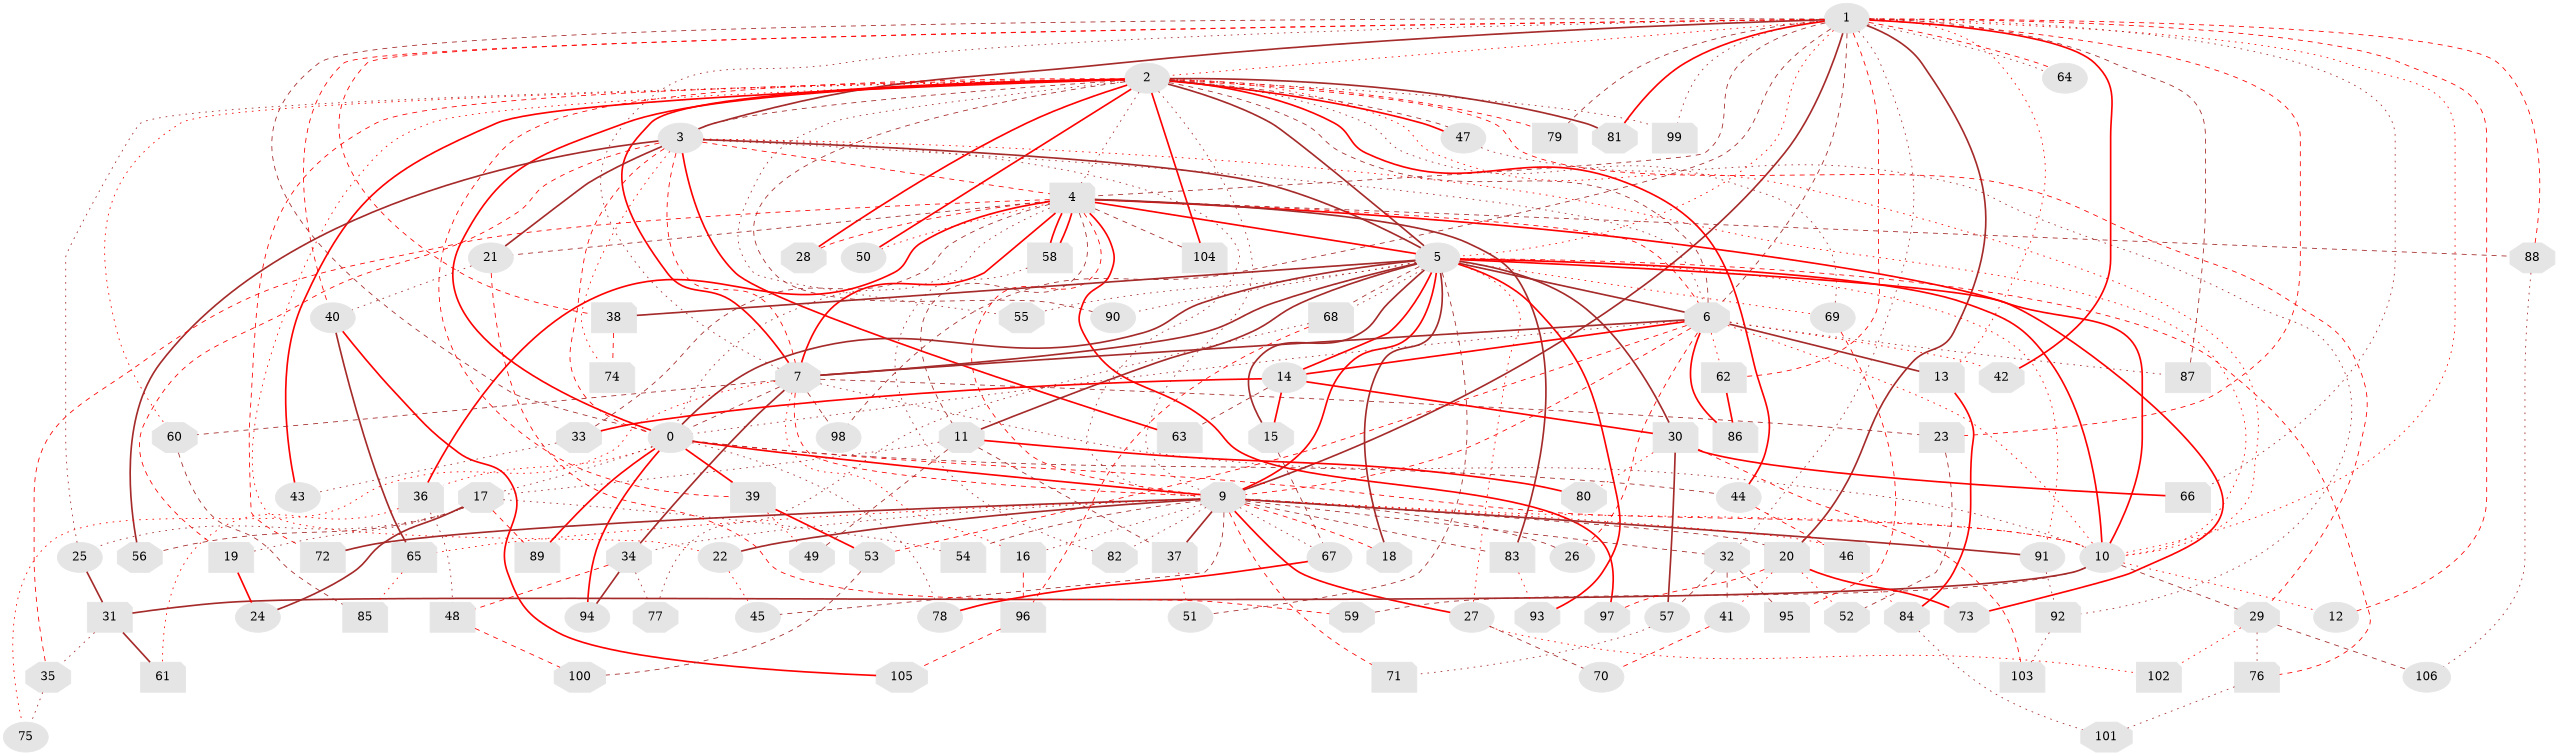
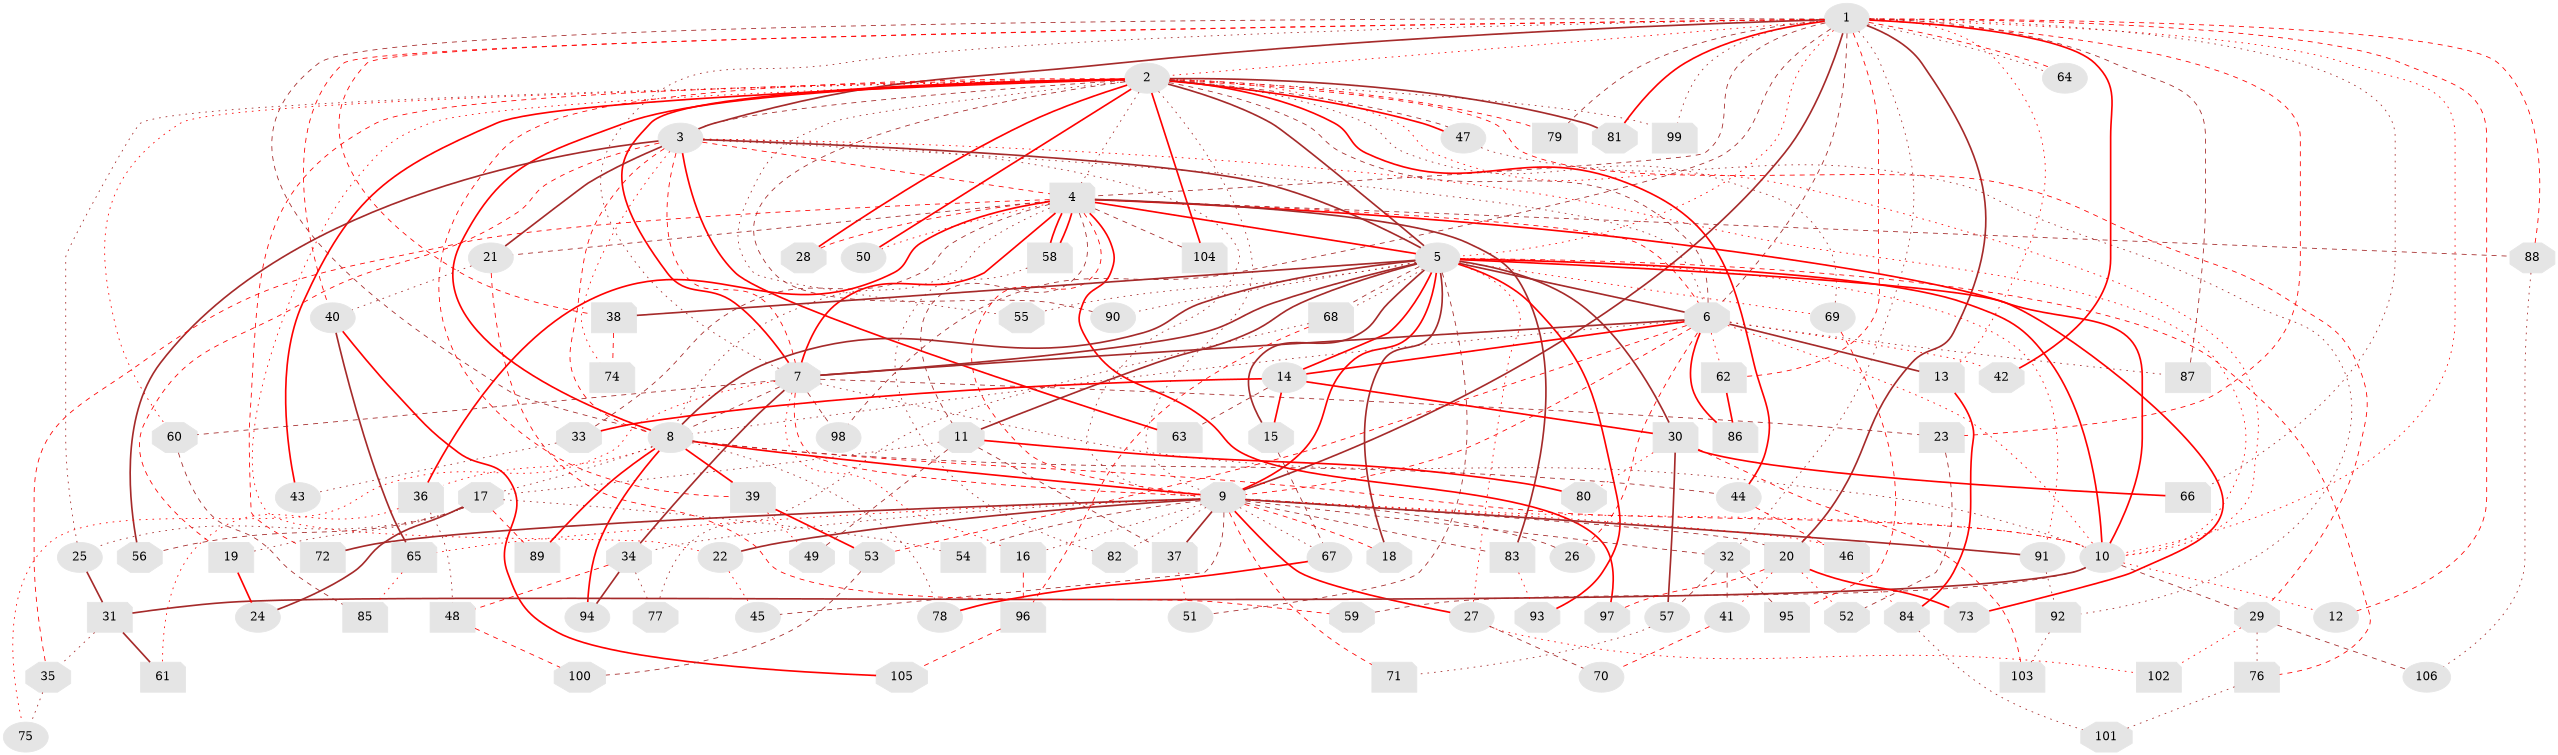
node "0": label "0" -> "8"
